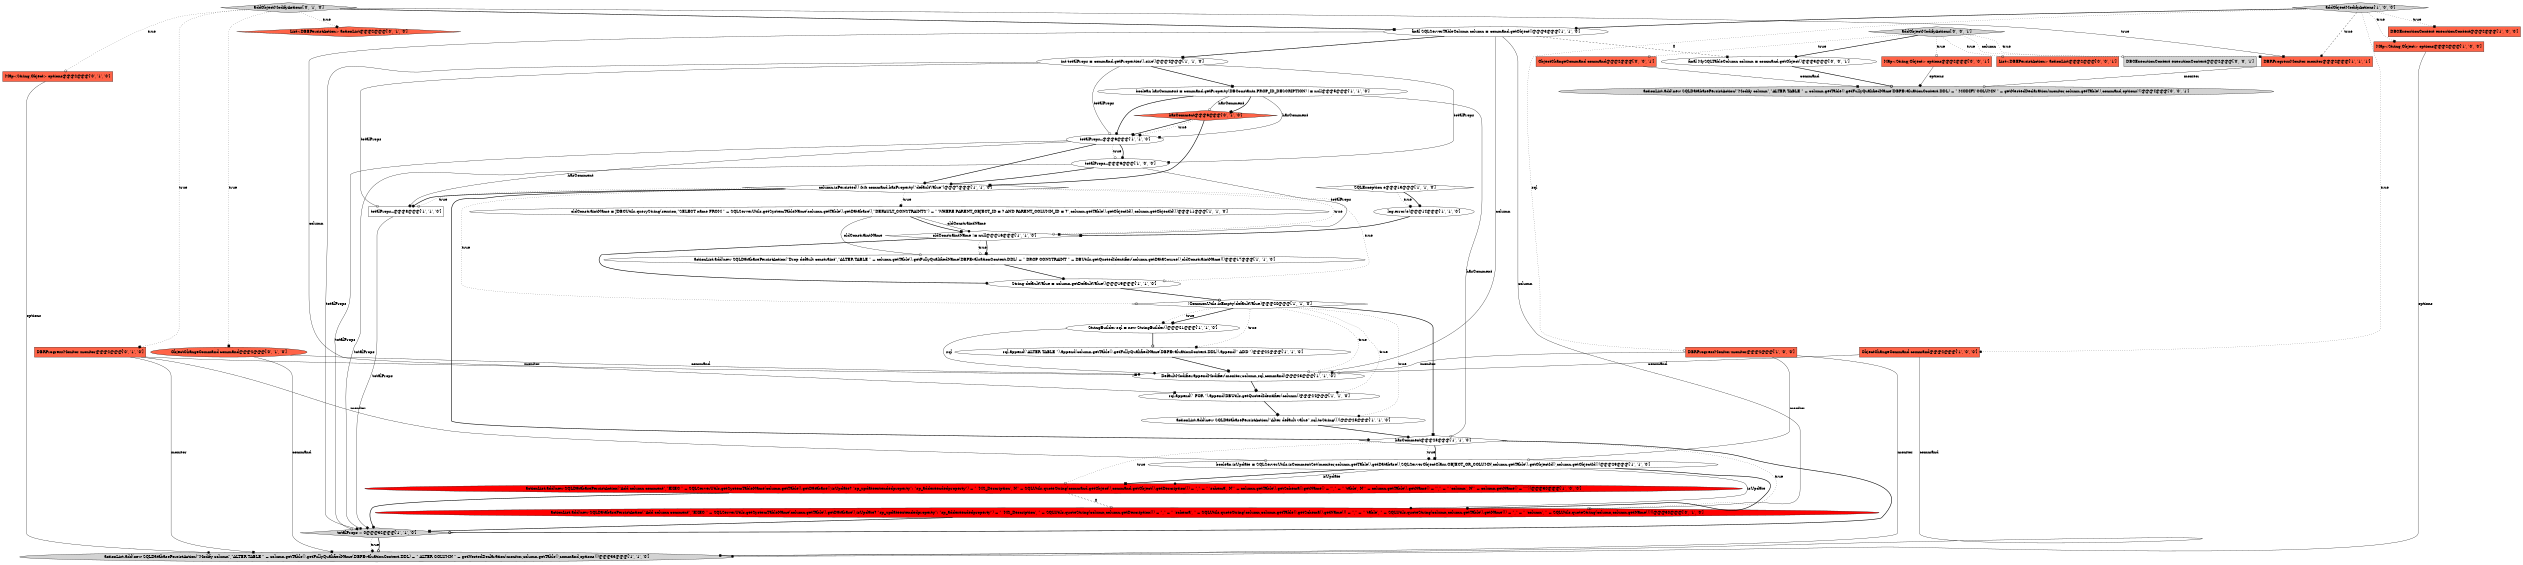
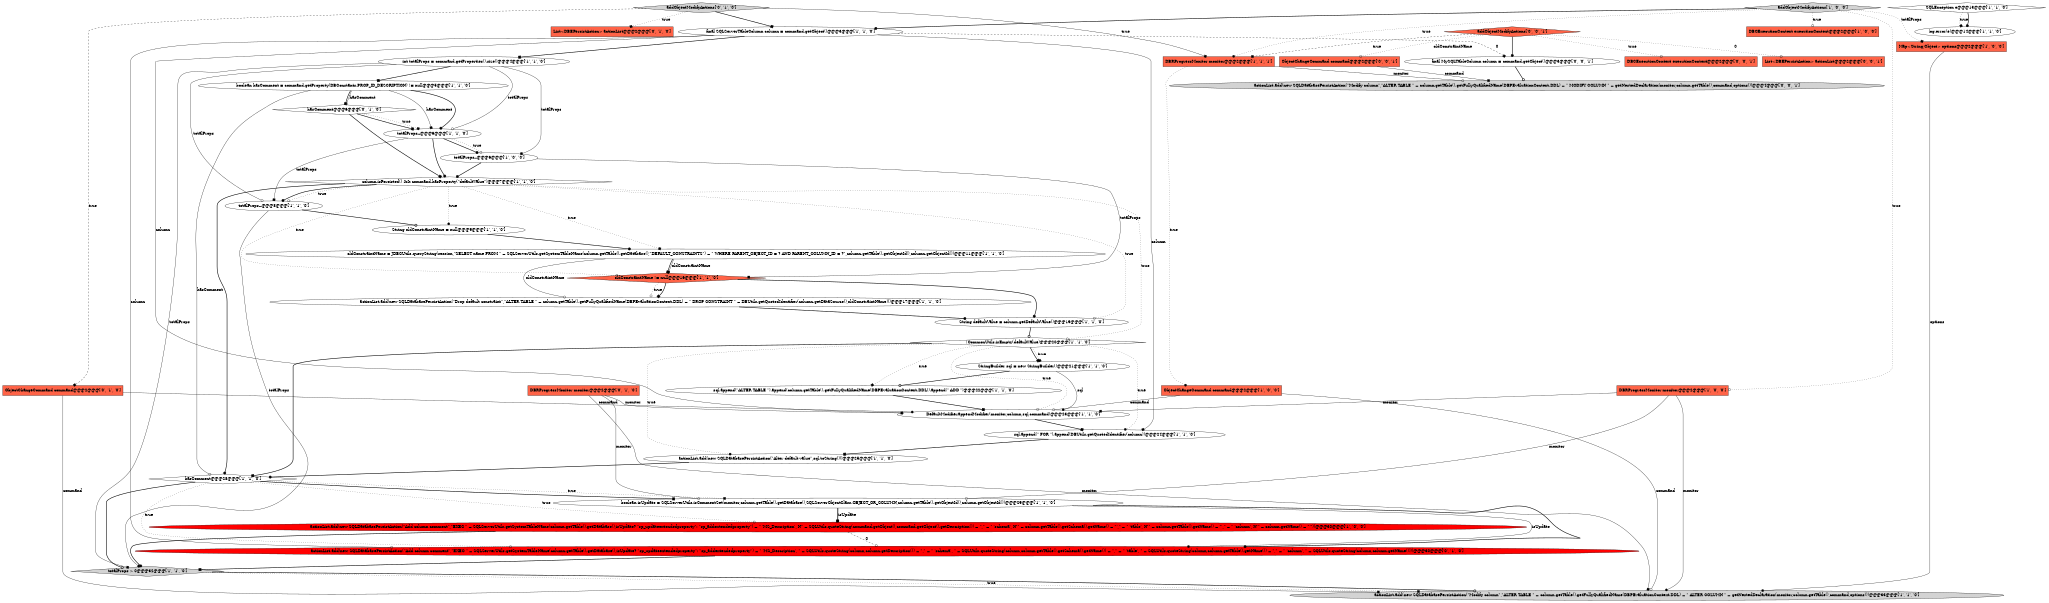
edge "addObjectModifyActions['1', '0', '0']" -> "DBCExecutionContext executionContext@@@2@@@['1', '0', '0']": arrowhead box -> odot
edge "addObjectModifyActions['1', '0', '0']" -> "Map<String,Object> options@@@2@@@['1', '0', '0']": label "true" -> "totalProps"
node "List<DBEPersistAction> actionList@@@2@@@['0', '1', '0']": shape diamond -> box
node "addObjectModifyActions['0', '0', '1']": fillcolor lightgray -> tomato
edge "addObjectModifyActions['1', '0', '0']" -> "DBRProgressMonitor monitor@@@2@@@['1', '1', '1']": style dashed -> dotted
edge "addObjectModifyActions['0', '0', '1']" -> "ObjectChangeCommand command@@@2@@@['0', '0', '1']": label "true" -> "oldConstraintName"
edge "addObjectModifyActions['0', '0', '1']" -> "List<DBEPersistAction> actionList@@@2@@@['0', '0', '1']": label "true" -> "0"
edge "addObjectModifyActions['0', '0', '1']" -> "DBCExecutionContext executionContext@@@2@@@['0', '0', '1']": label "column" -> "true"
edge "addObjectModifyActions['0', '0', '1']" -> "DBRProgressMonitor monitor@@@2@@@['1', '1', '1']": style dotted -> dashed
node "Map<String,Object> options@@@2@@@['0', '0', '1']": removed
node "DBCExecutionContext executionContext@@@2@@@['0', '0', '1']": fillcolor lightgray -> tomato
node "Map<String,Object> options@@@2@@@['0', '1', '0']": removed
node "hasComment@@@6@@@['0', '1', '0']": fillcolor tomato -> white
edge "totalProps--@@@6@@@['1', '1', '0']" -> "totalProps > 0@@@32@@@['1', '1', '0']": removed, label "totalProps"
edge "addObjectModifyActions['0', '1', '0']" -> "ObjectChangeCommand command@@@2@@@['0', '1', '0']": style dotted -> dashed
edge "addObjectModifyActions['0', '1', '0']" -> "DBRProgressMonitor monitor@@@2@@@['0', '1', '0']": removed, label "true"
edge "totalProps--@@@6@@@['1', '0', '0']" -> "totalProps > 0@@@32@@@['1', '1', '0']": removed, label "totalProps"
edge "totalProps--@@@6@@@['1', '1', '0']" -> "totalProps--@@@8@@@['1', '1', '0']": label "hasComment" -> "totalProps"
edge "addObjectModifyActions['1', '0', '0']" -> "DBRProgressMonitor monitor@@@2@@@['1', '0', '0']": label "sql" -> "true"
node "totalProps--@@@8@@@['1', '1', '0']": shape box -> ellipse
node "String oldConstraintName = null@@@9@@@['1', '1', '0']": added
edge "log.error(e)@@@14@@@['1', '1', '0']" -> "oldConstraintName != null@@@16@@@['1', '1', '0']": removed
node "oldConstraintName != null@@@16@@@['1', '1', '0']": fillcolor white -> tomato
edge "addObjectModifyActions['1', '0', '0']" -> "ObjectChangeCommand command@@@2@@@['1', '0', '0']": now "DBRProgressMonitor monitor@@@2@@@['1', '1', '1']" -> "ObjectChangeCommand command@@@2@@@['1', '0', '0']"
node "ObjectChangeCommand command@@@2@@@['0', '1', '0']": shape ellipse -> box
